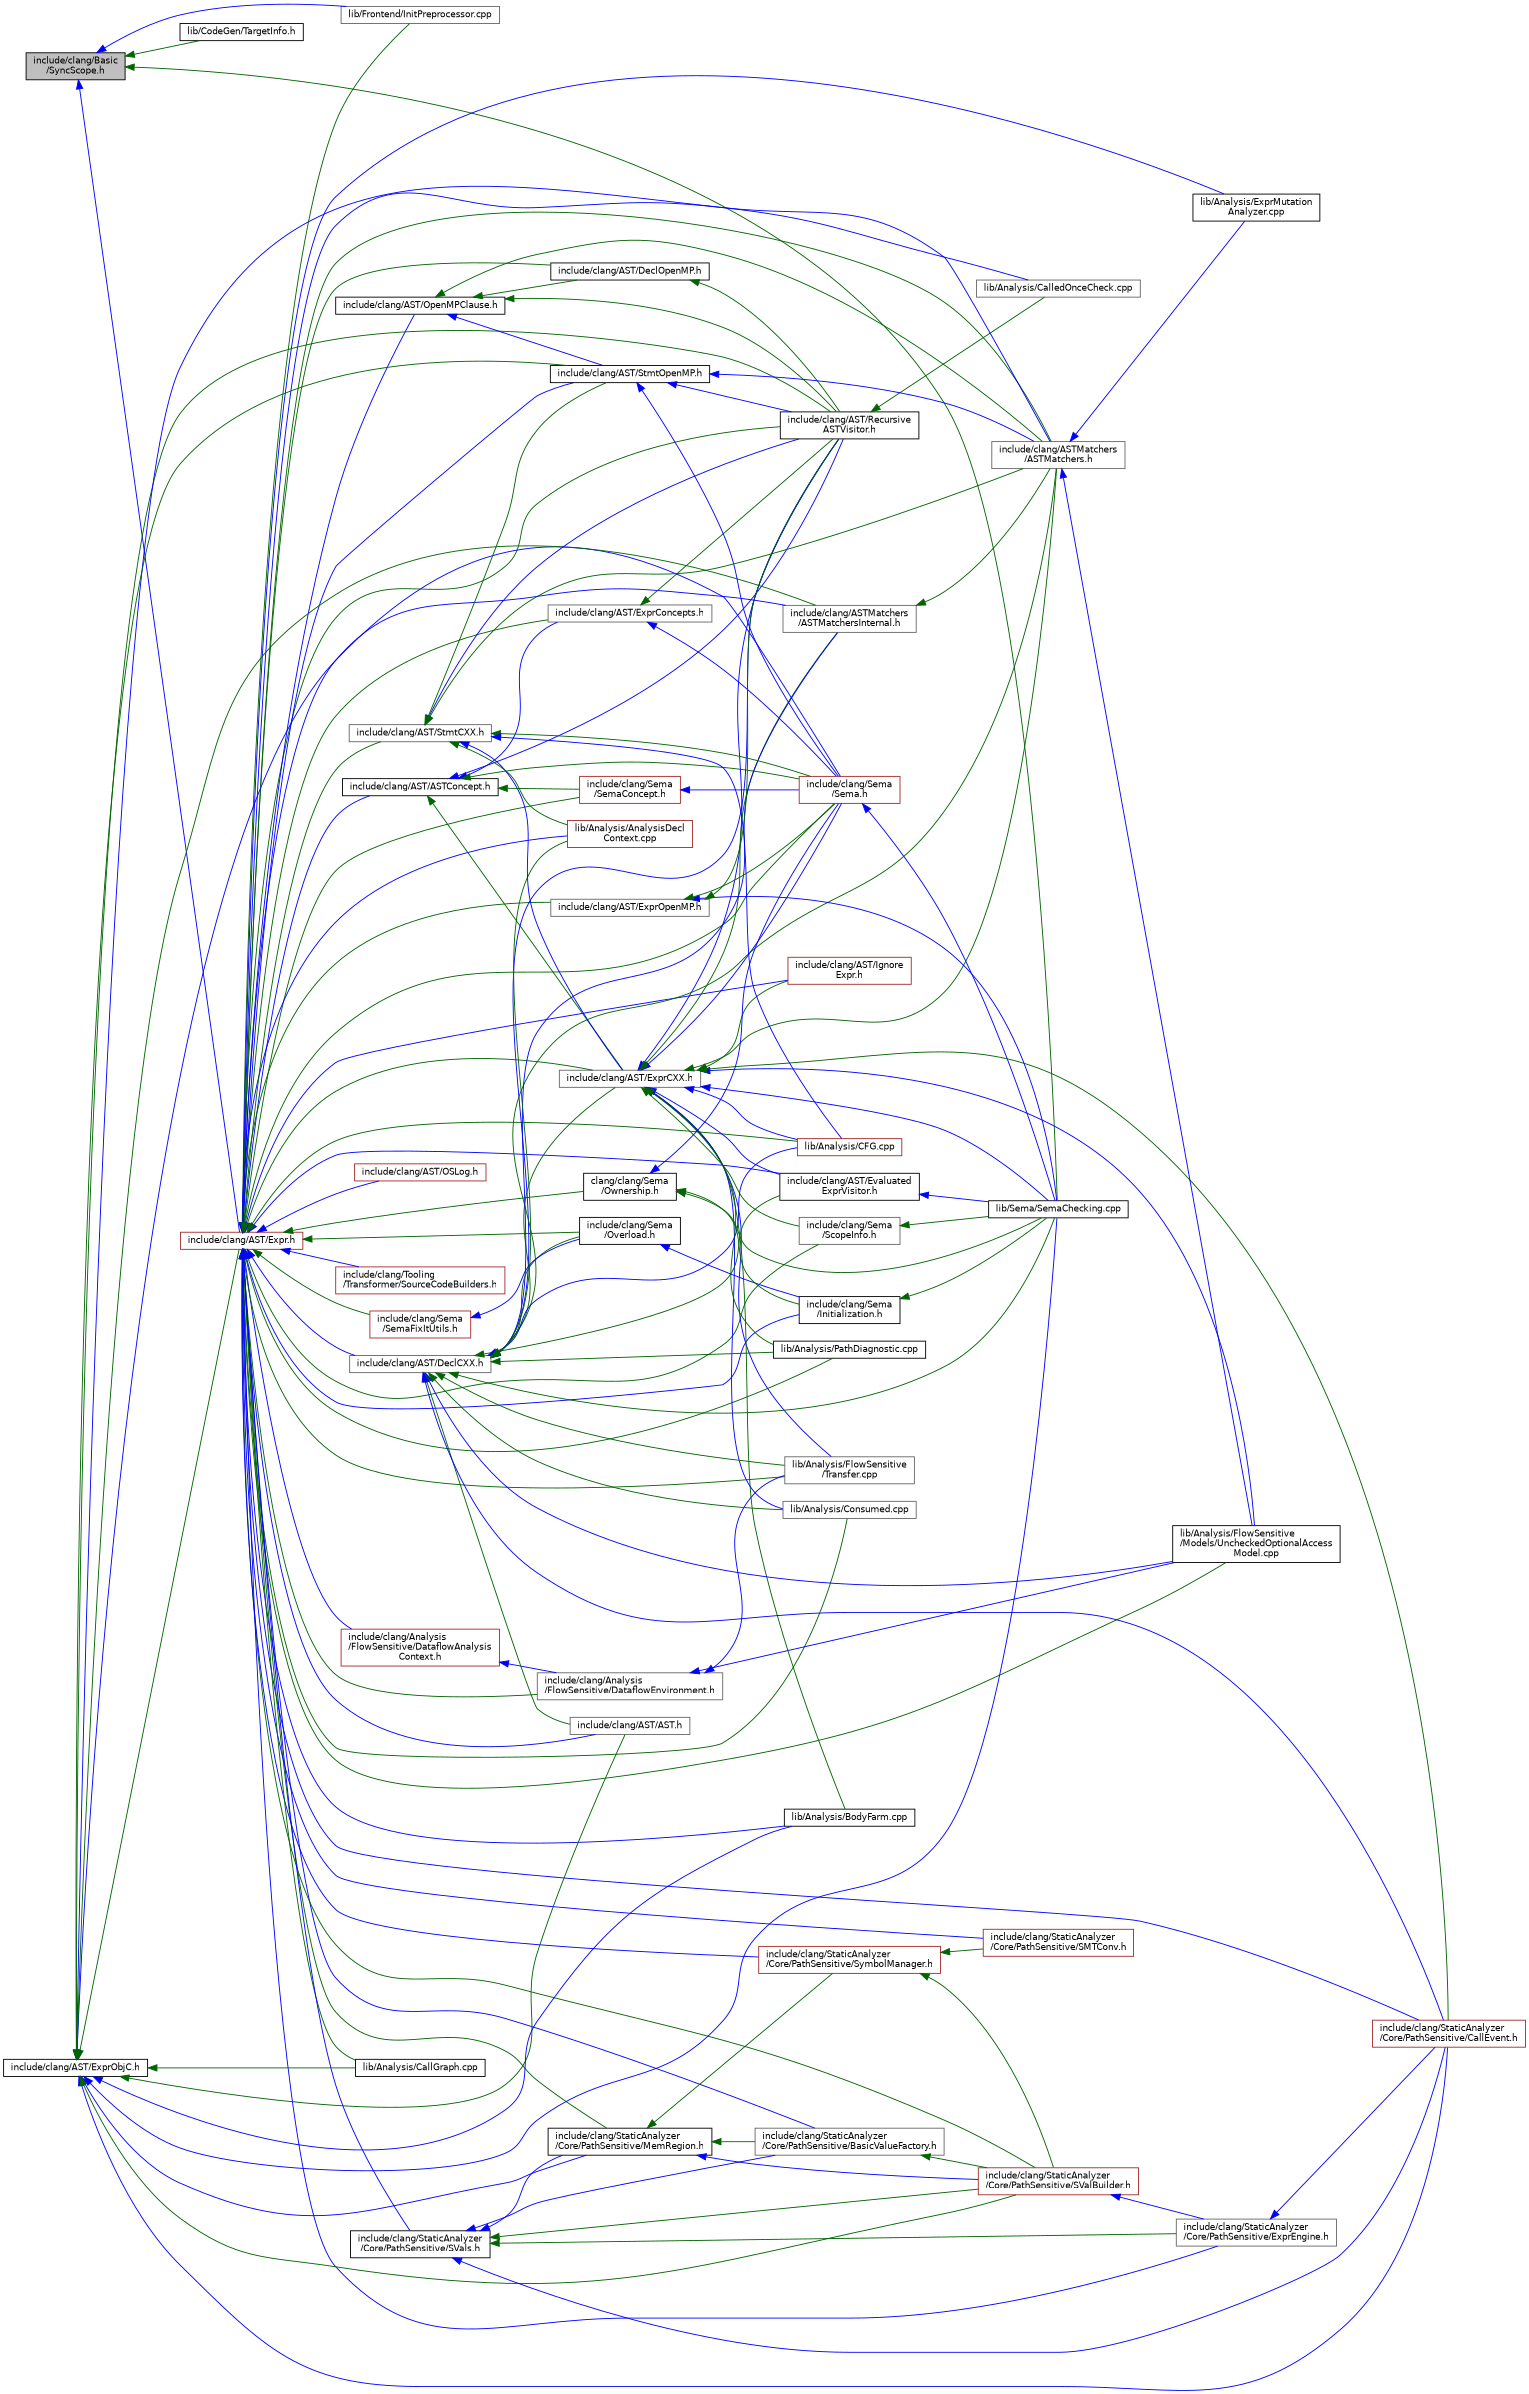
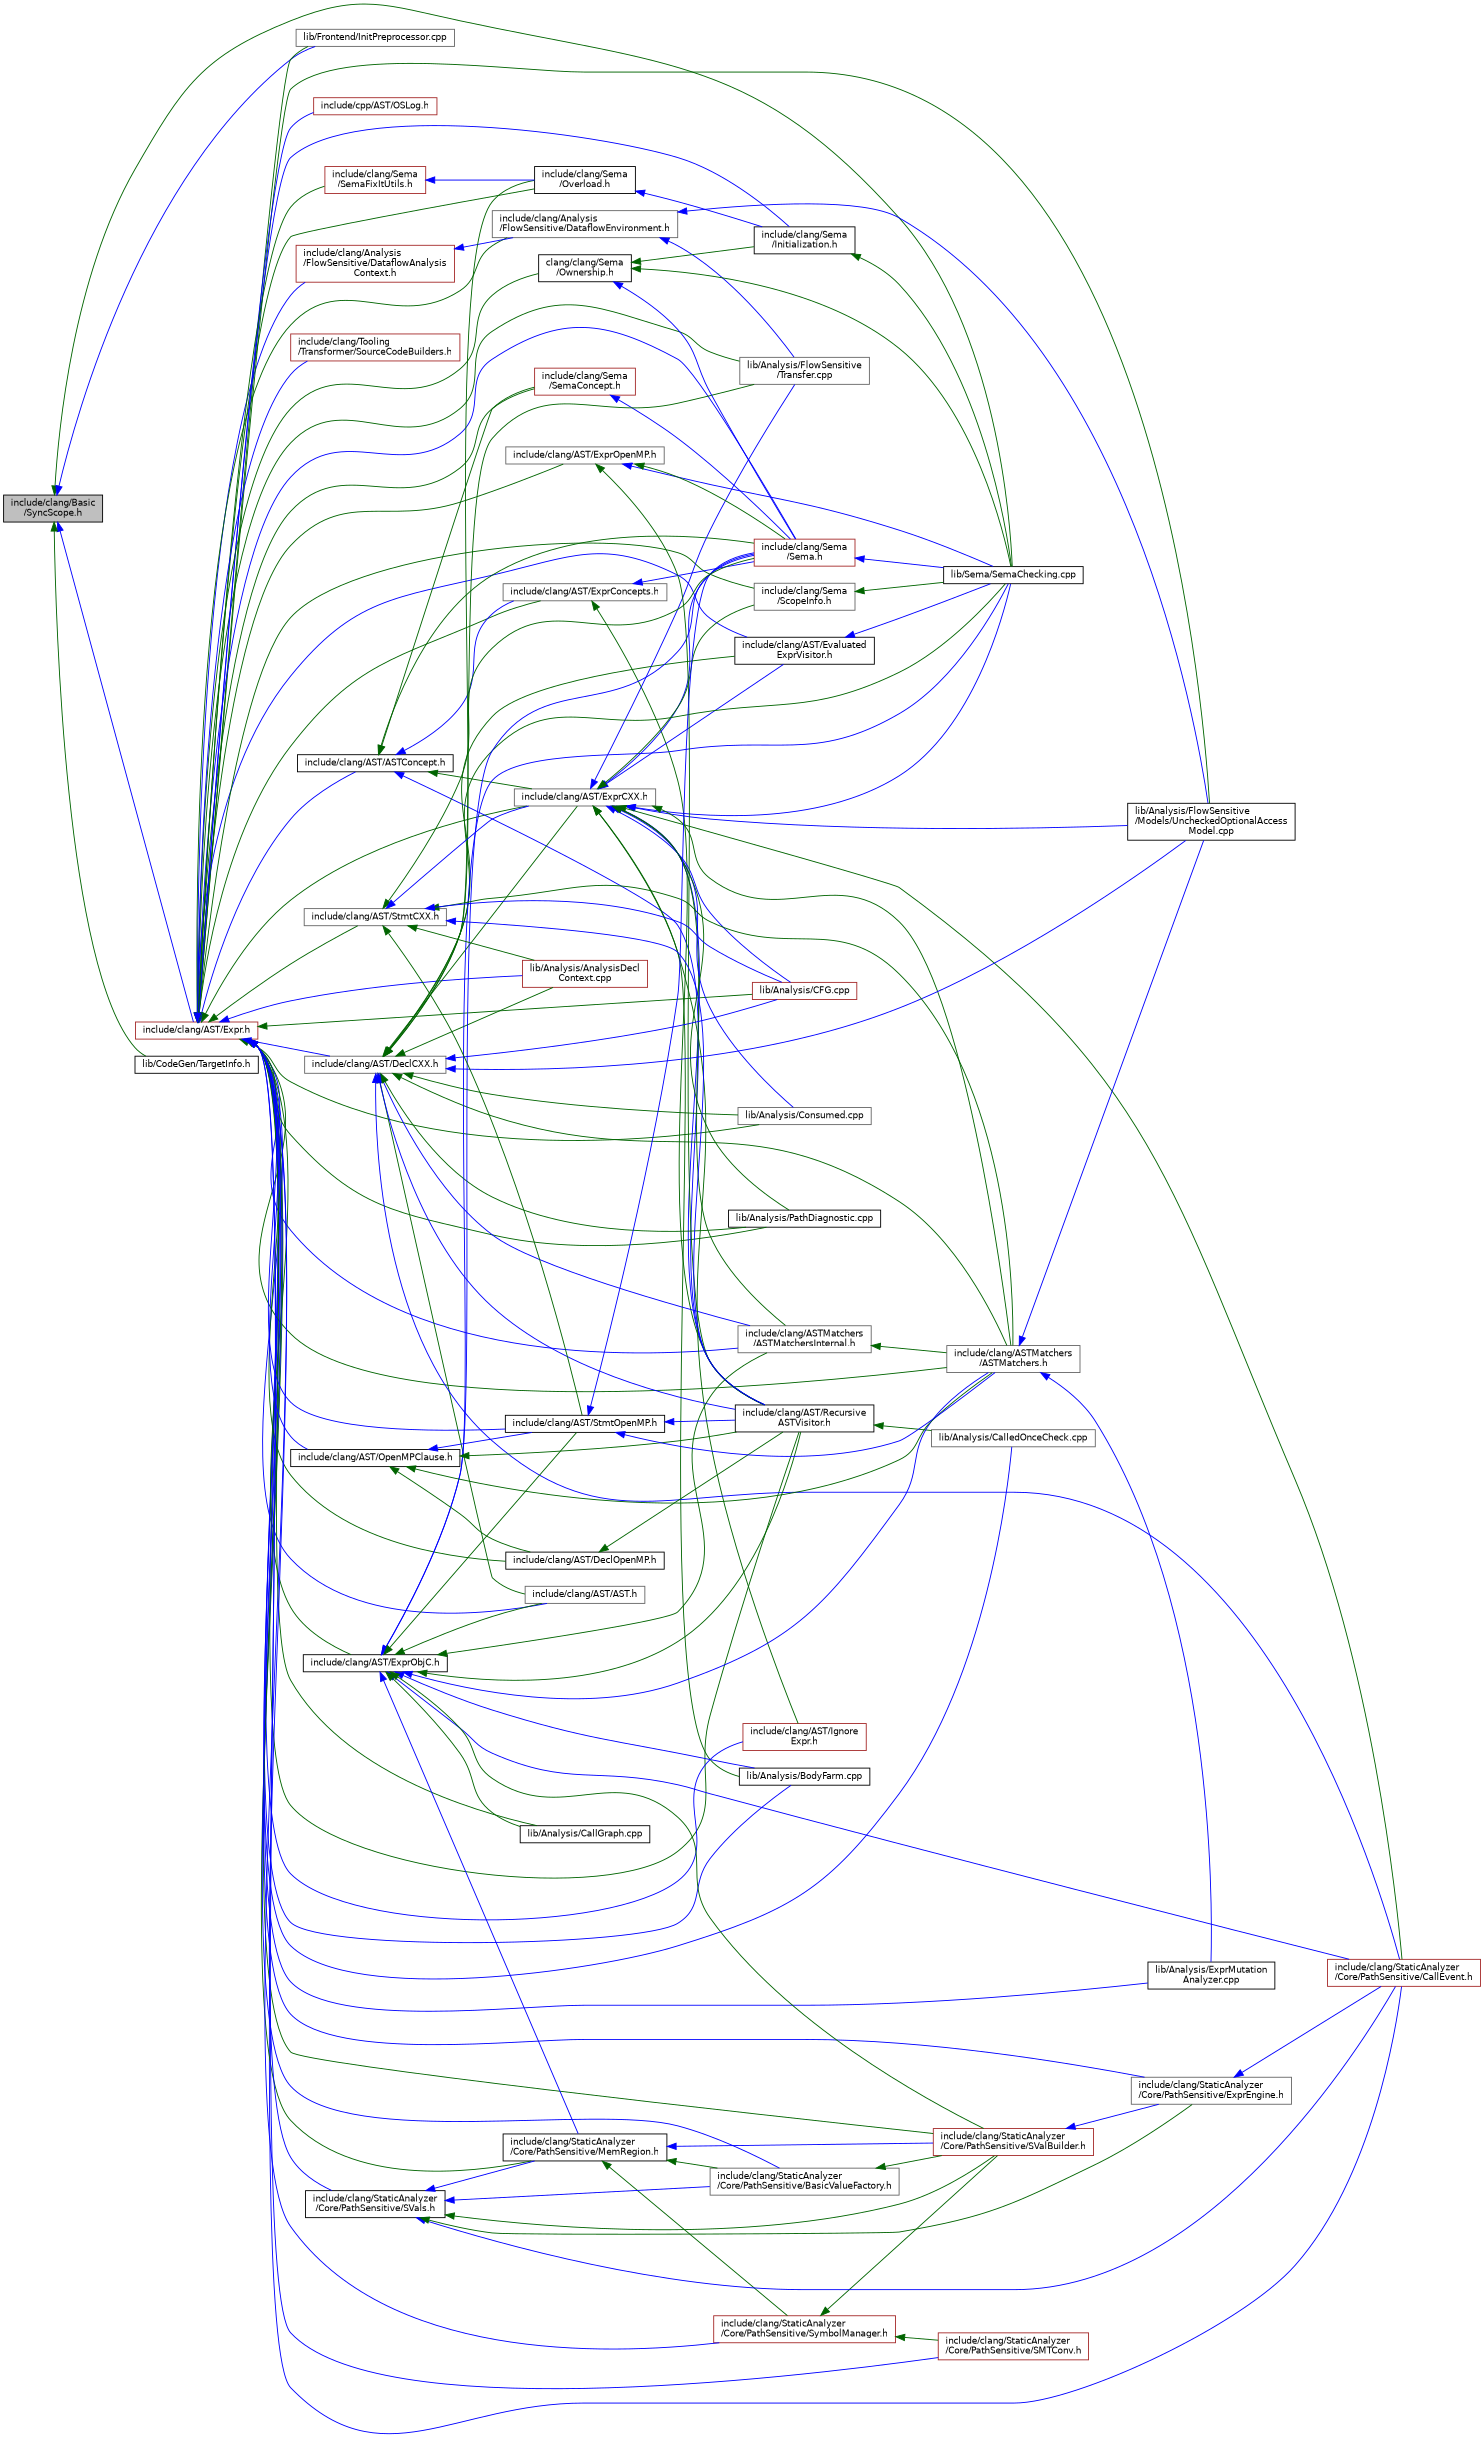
edge "include/clang/Sema /Sema.h" -> "include/clang/AST/Expr.h": color darkgreen -> blue
node "include/clang/AST/OSLog.h": label "include/clang/AST/OSLog.h" -> "include/cpp/AST/OSLog.h"
edge "include/clang/AST/Expr.h" -> "include/clang/AST/ExprObjC.h": reversed
